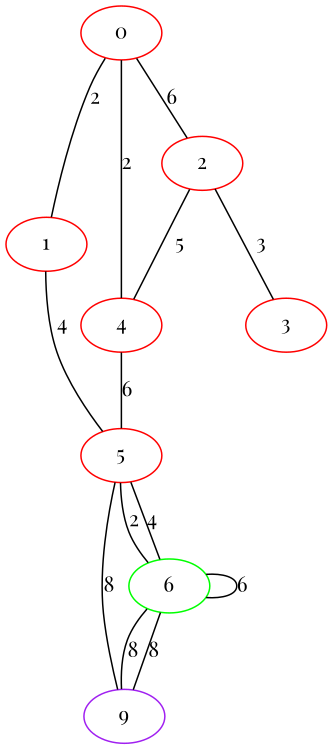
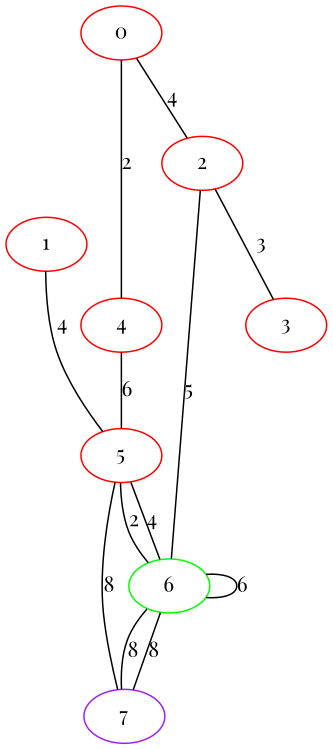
edge "0" -- "2": label "6" -> "4"
edge "0" -- "1": removed, label "2"
edge "2" -- "4": now "2" -- "6"
node "9": label "9" -> "7"
